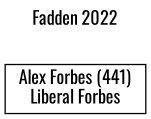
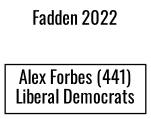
node "Alex Forbes (441) Liberal Forbes": label "Alex Forbes (441) Liberal Forbes" -> "Alex Forbes (441) Liberal Democrats"
